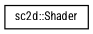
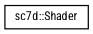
node "sc2d::Shader": label "sc2d::Shader" -> "sc7d::Shader"
